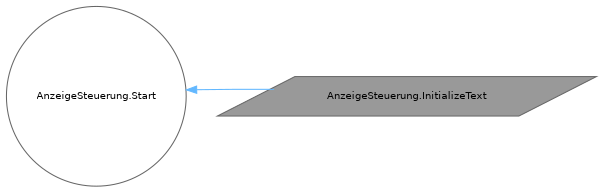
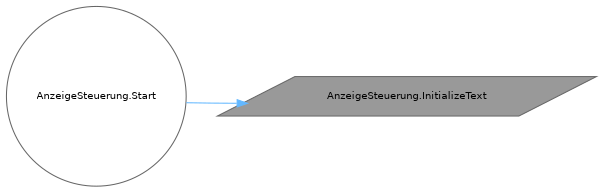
edge "AnzeigeSteuerung.InitializeText" -> "AnzeigeSteuerung.Start": reversed
